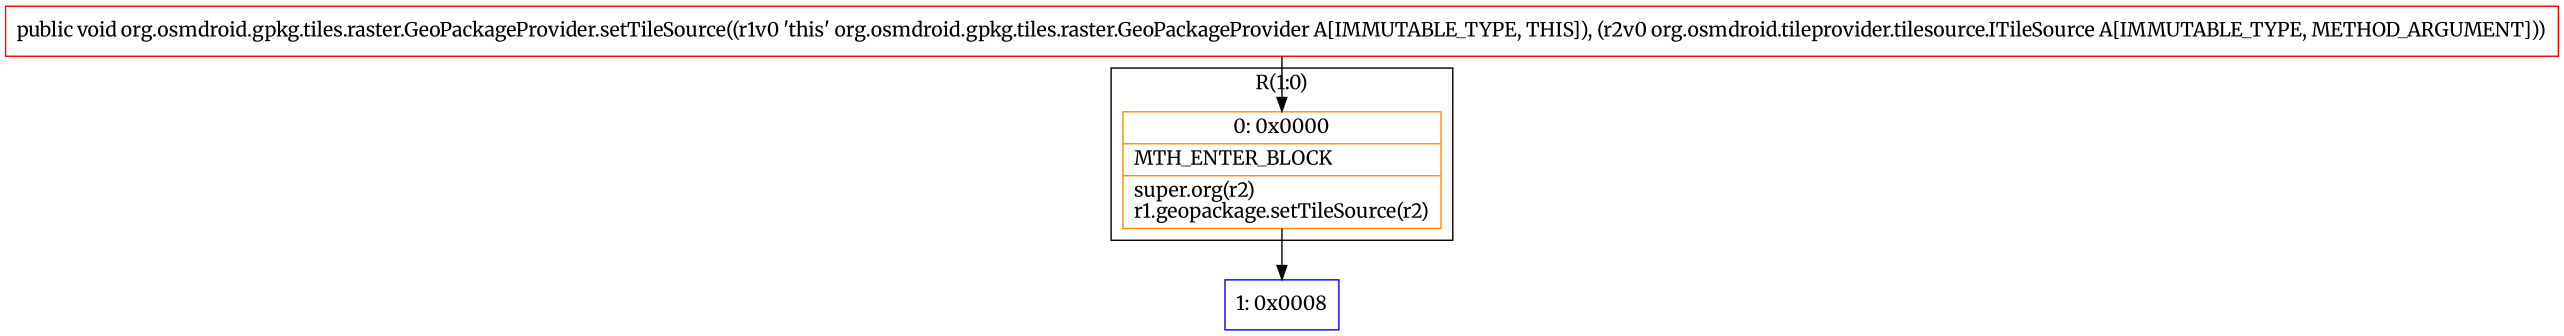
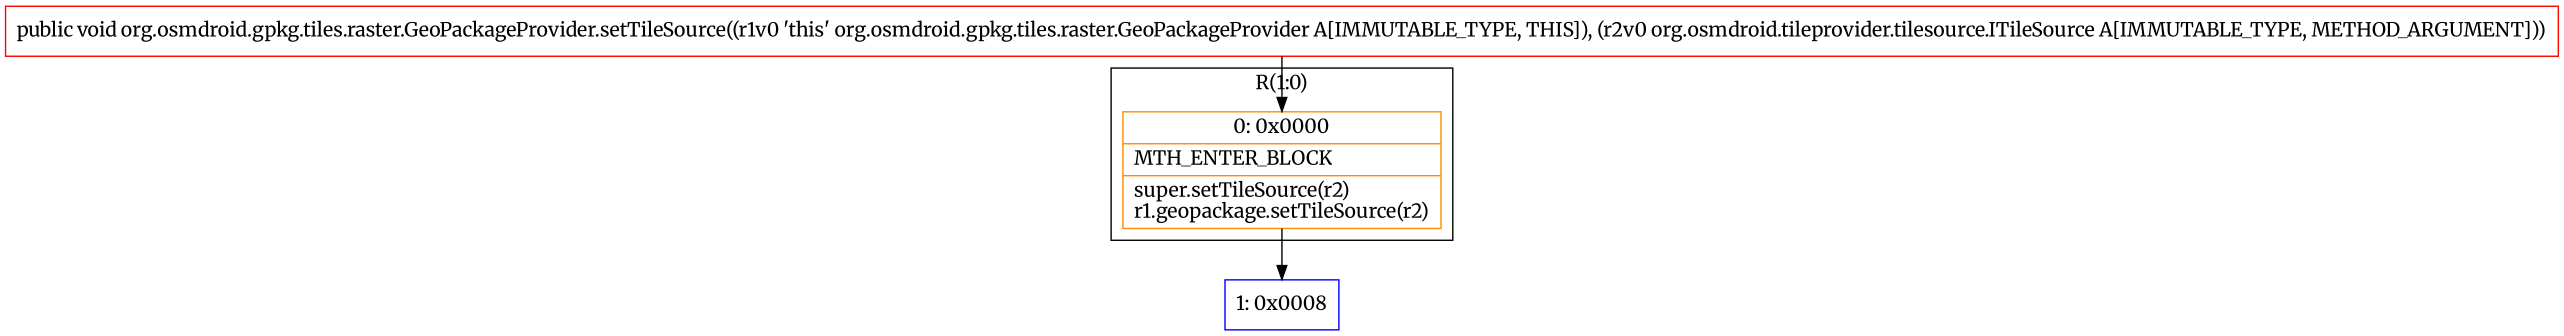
node "0: 0x0000": text "super.org(r2)" -> "super.setTileSource(r2)"
